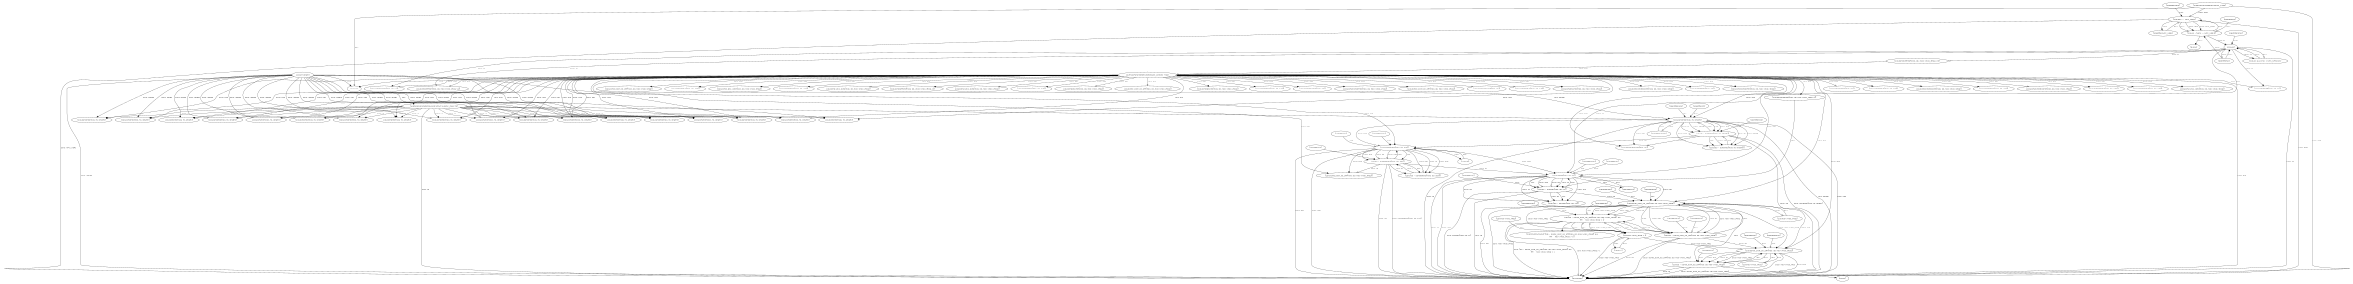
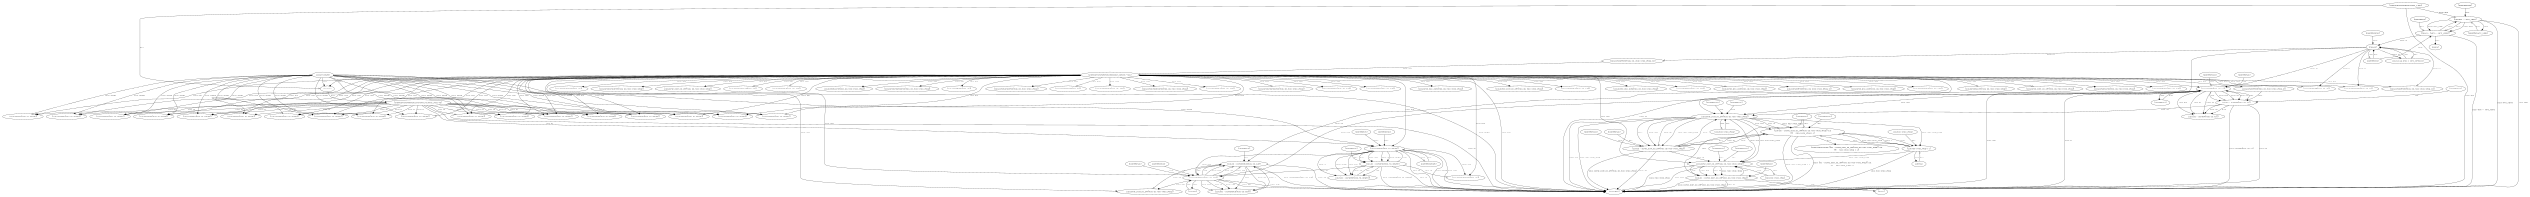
edge "(Call,dp = parsestatus(ndo, dp, &er))" -> "(Call,parsefh(ndo, dp, v3))": reversed
edge "(Call,v3 = (vers == NFS_VER3))" -> "(Block,RET)": added, label "DDG: vers == NFS_VER3"
